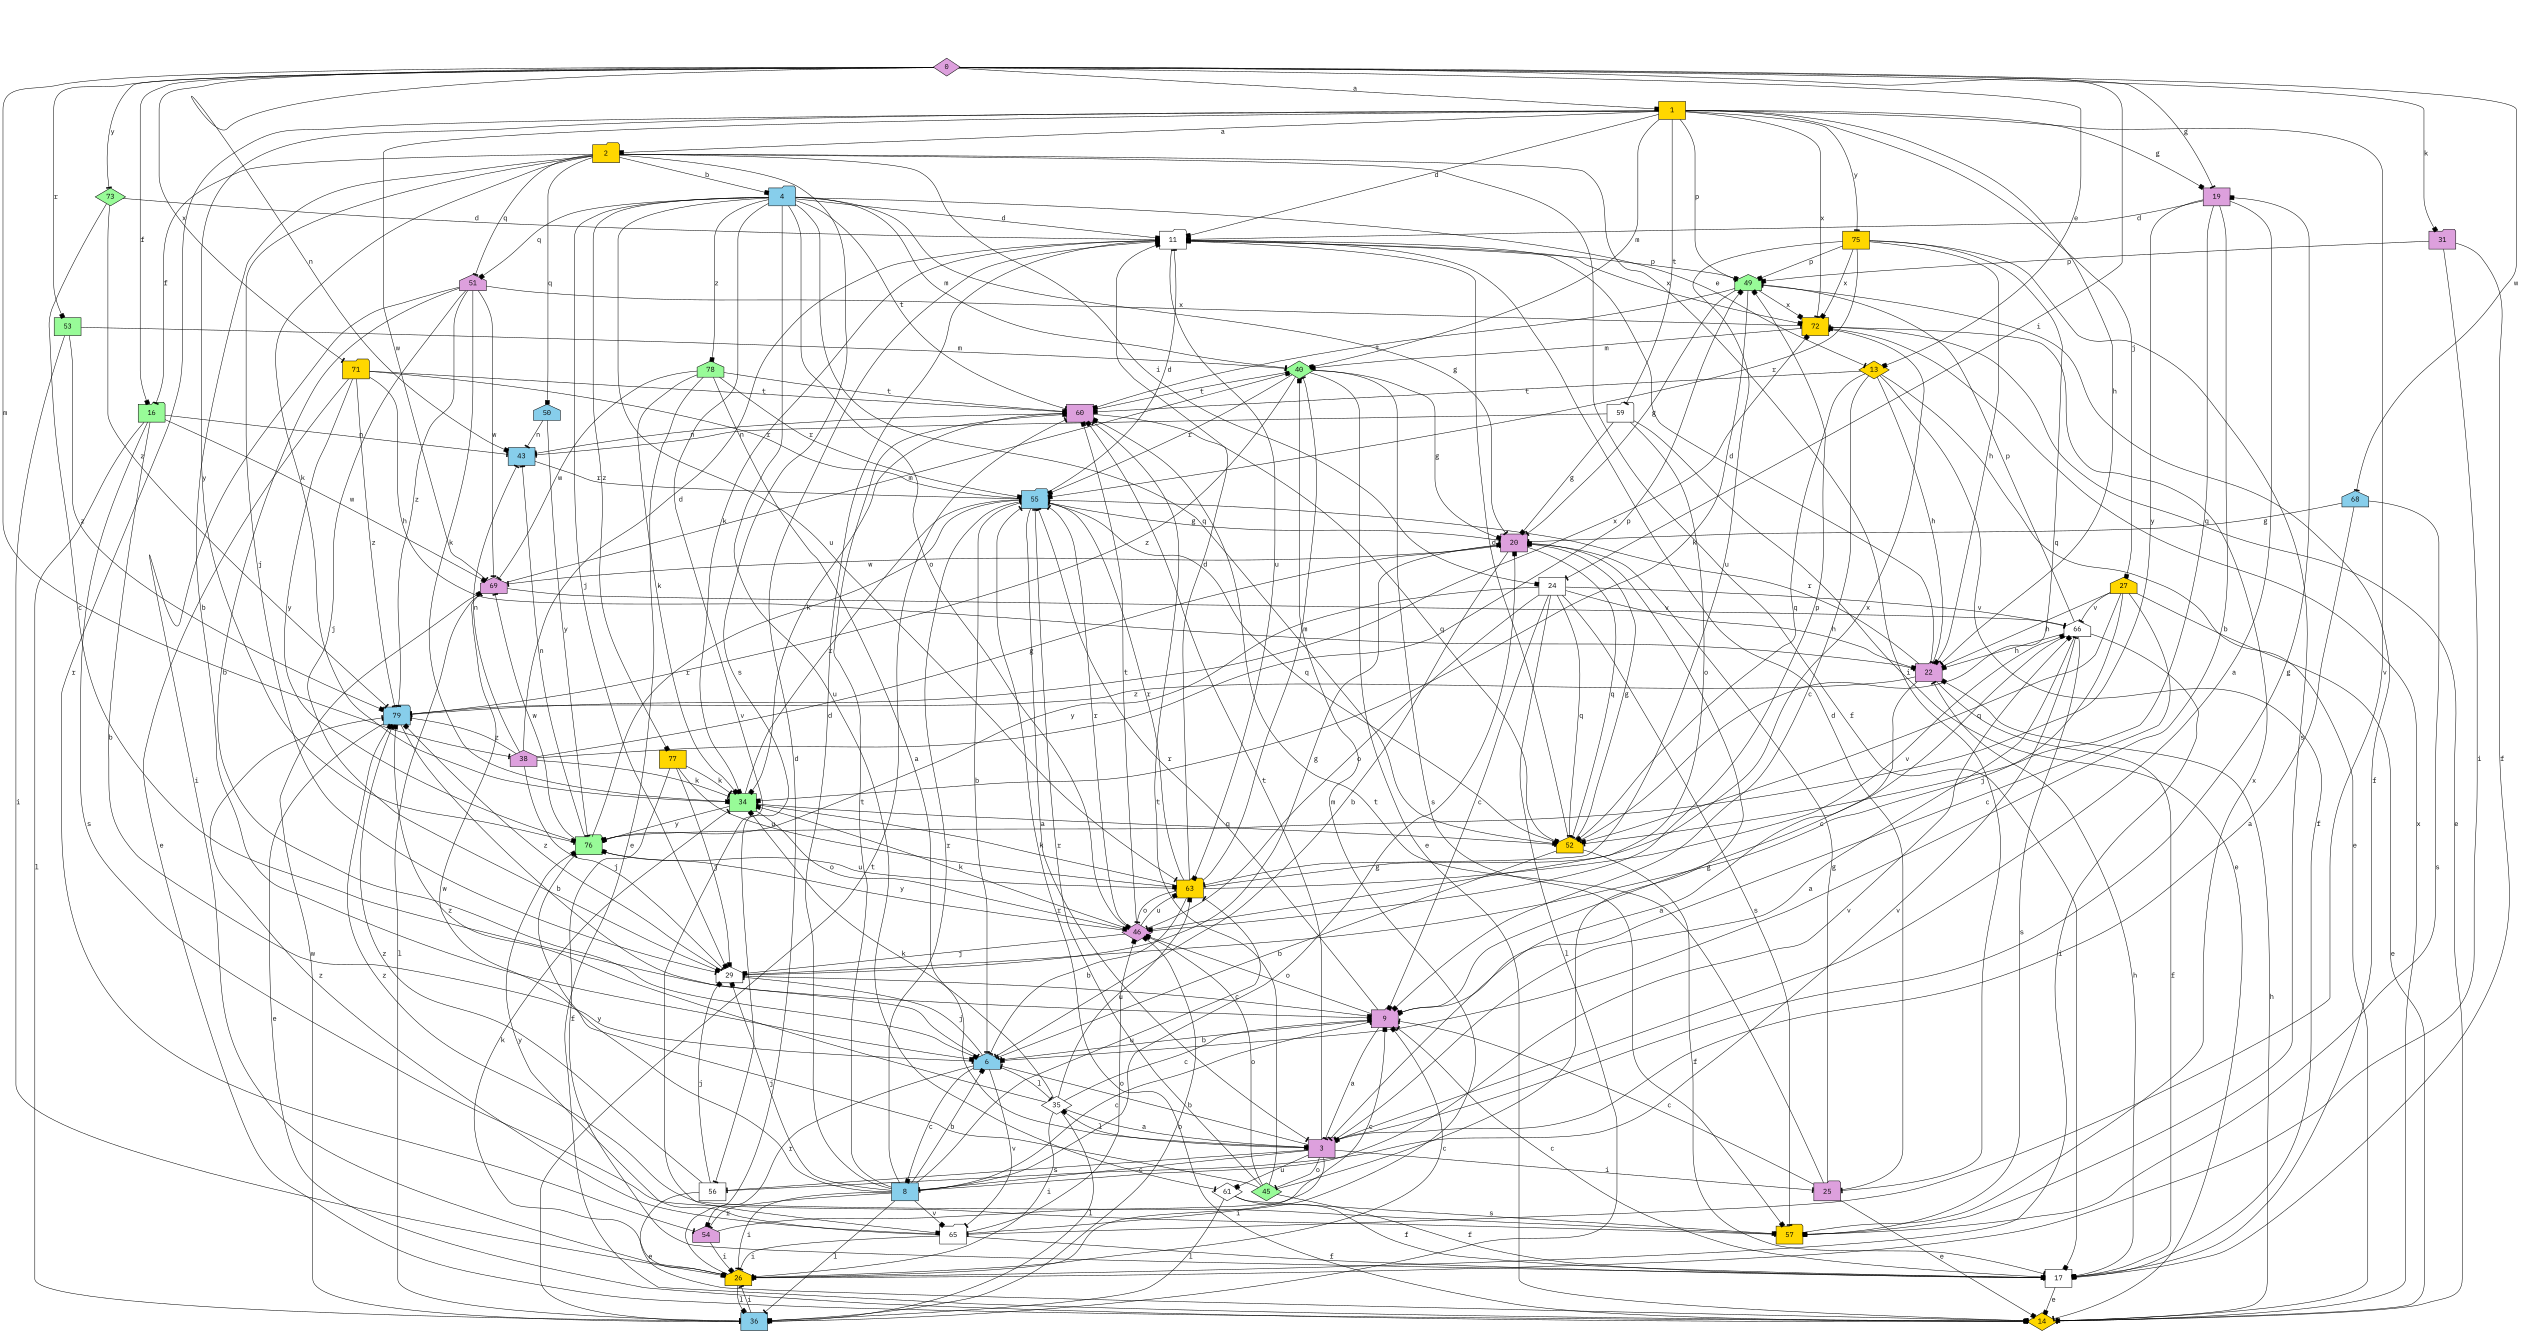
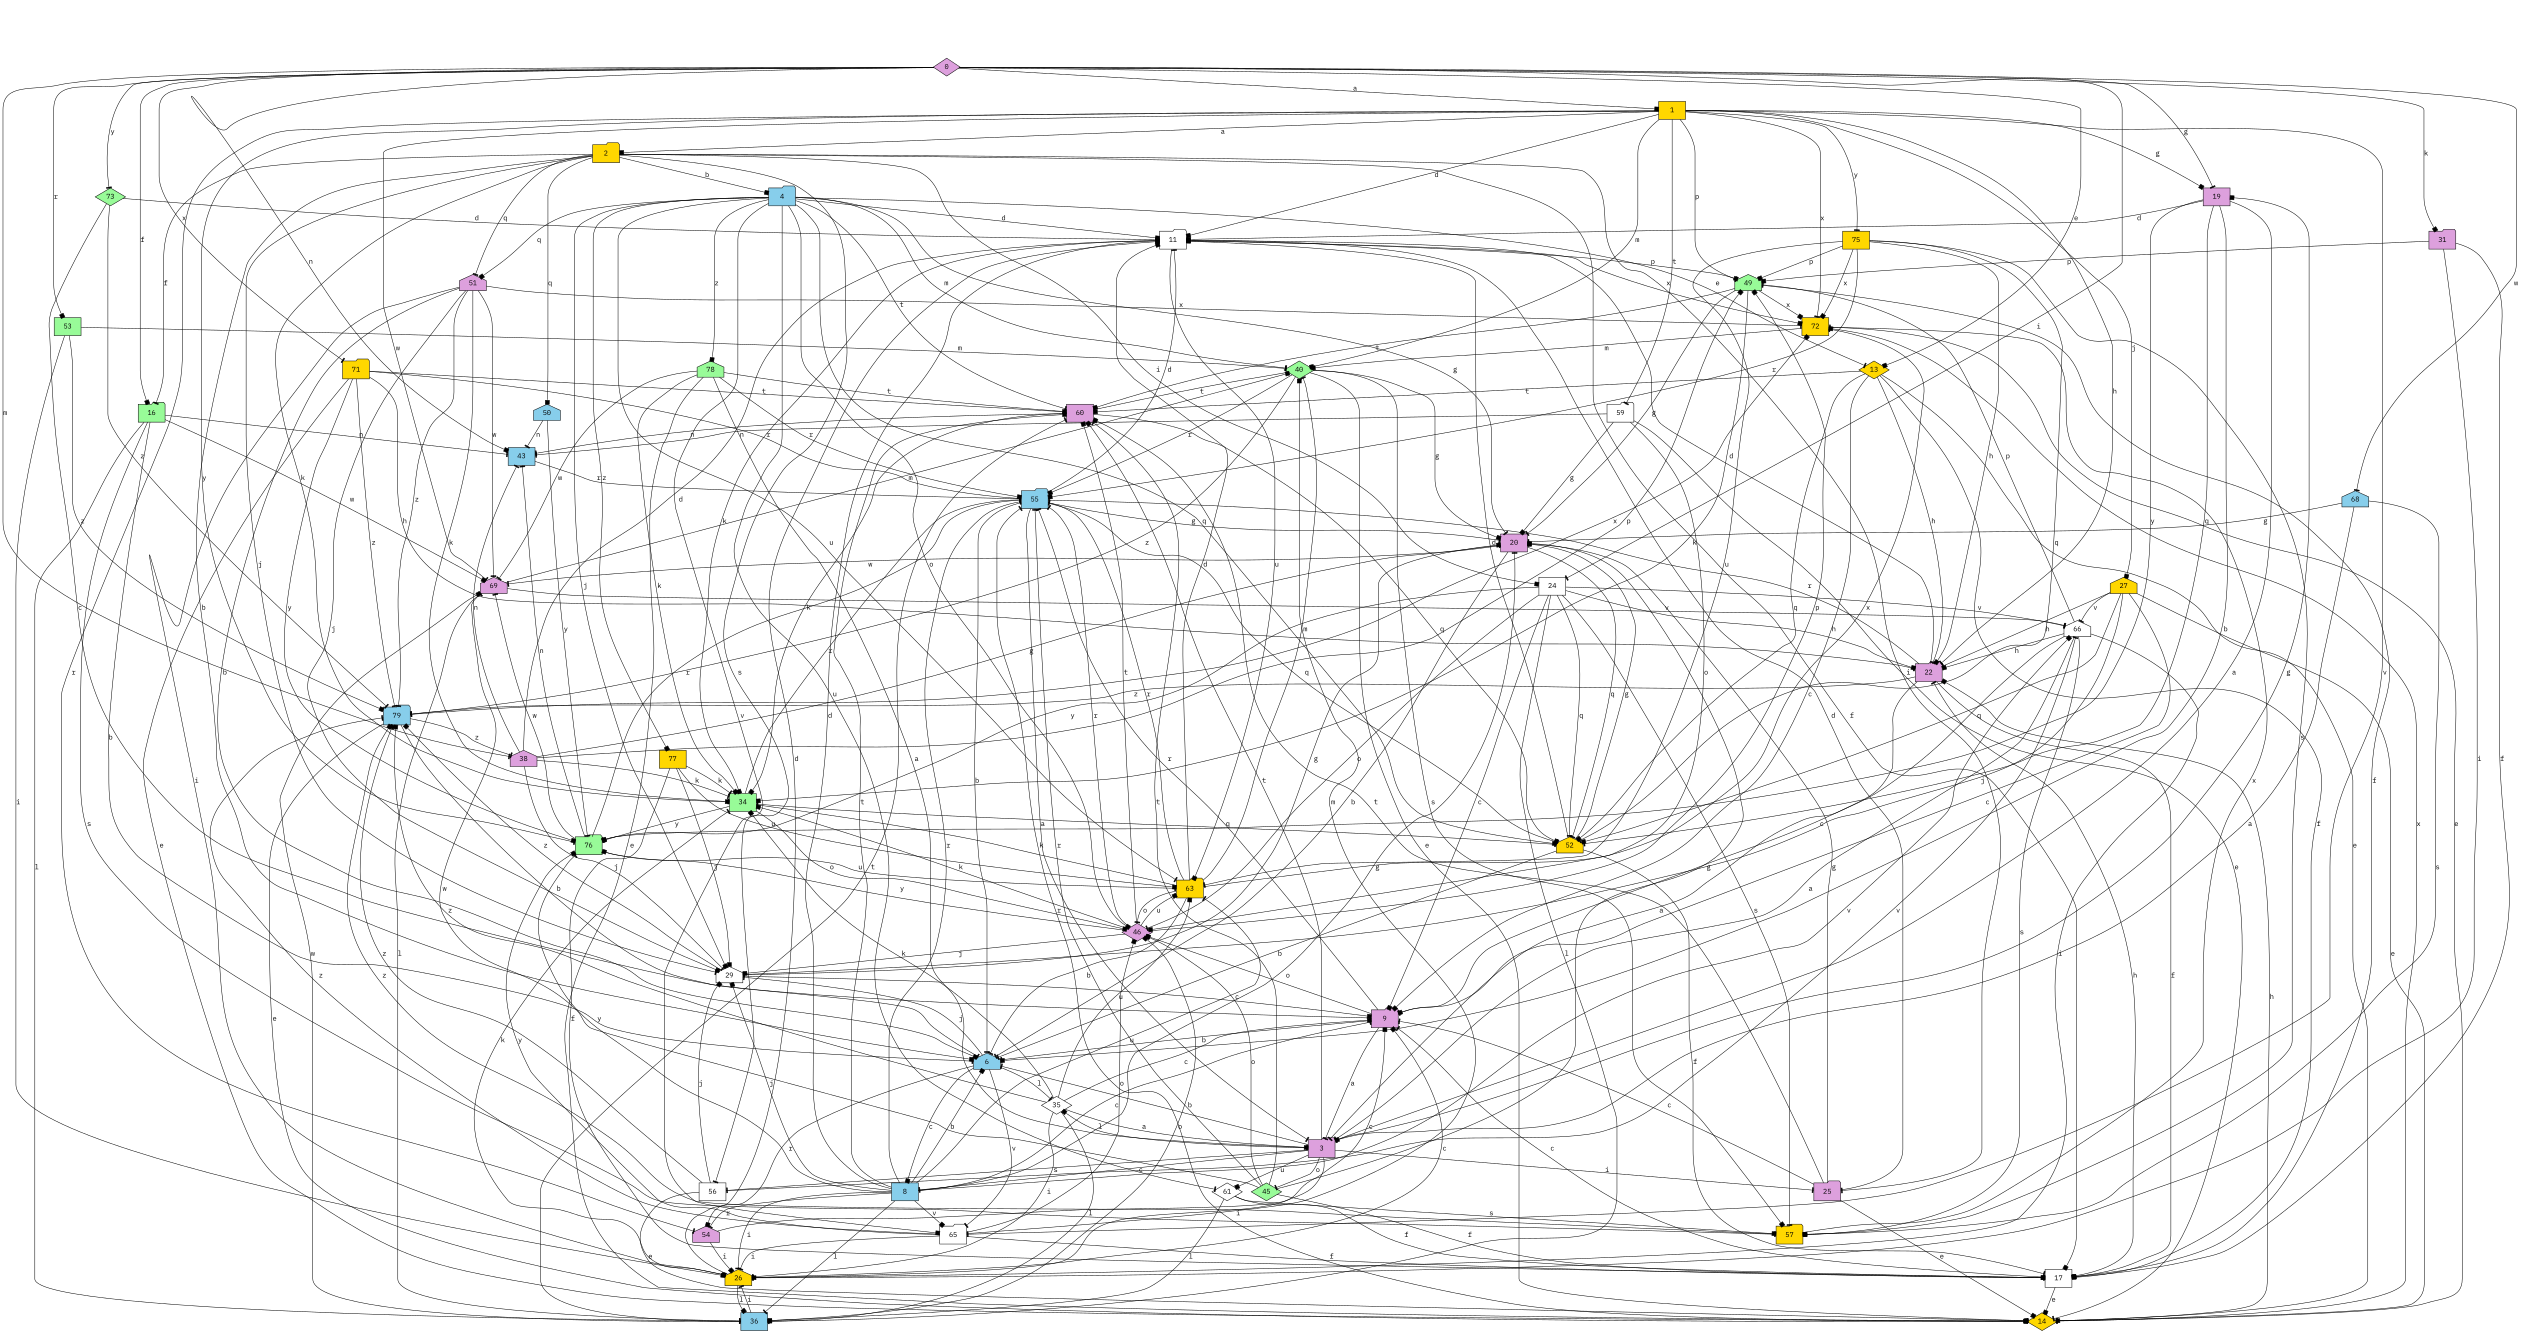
edge "38" -> "79": reversed
edge "63" -> "66": removed, label "v"
edge "8" -> "20": arrowhead box -> tee
